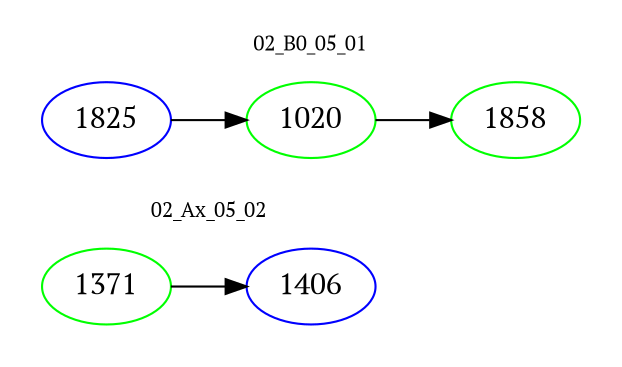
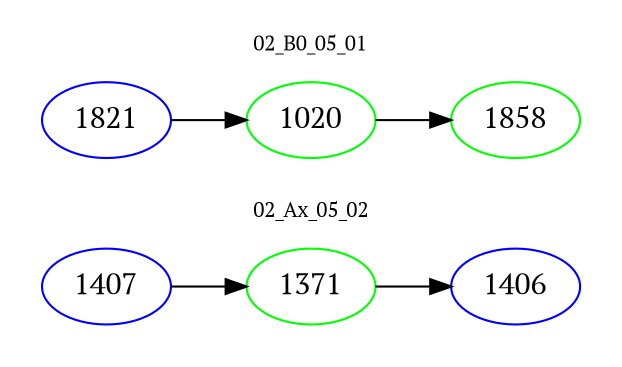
node "1825": label "1825" -> "1821"
node "1407": added
